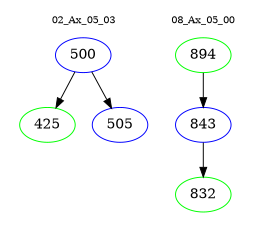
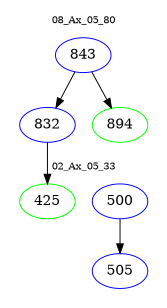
cluster "02_Ax_05_03": label "02_Ax_05_03" -> "02_Ax_05_33"
cluster "08_Ax_05_00": label "08_Ax_05_00" -> "08_Ax_05_80"
edge "500" -> "425": now "832" -> "425"
edge "894" -> "843": reversed
node "832": color green -> blue
